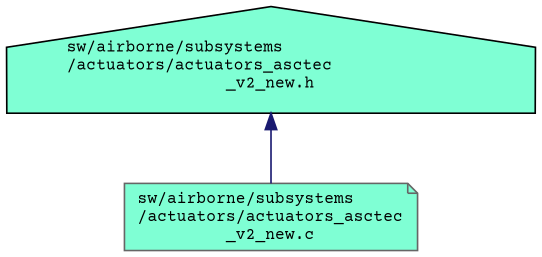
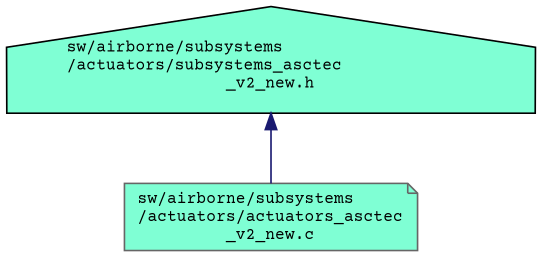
node "sw/airborne/subsystems /actuators/actuators_asctec _v2_new.h": label "sw/airborne/subsystems /actuators/actuators_asctec _v2_new.h" -> "sw/airborne/subsystems /actuators/subsystems_asctec _v2_new.h"
